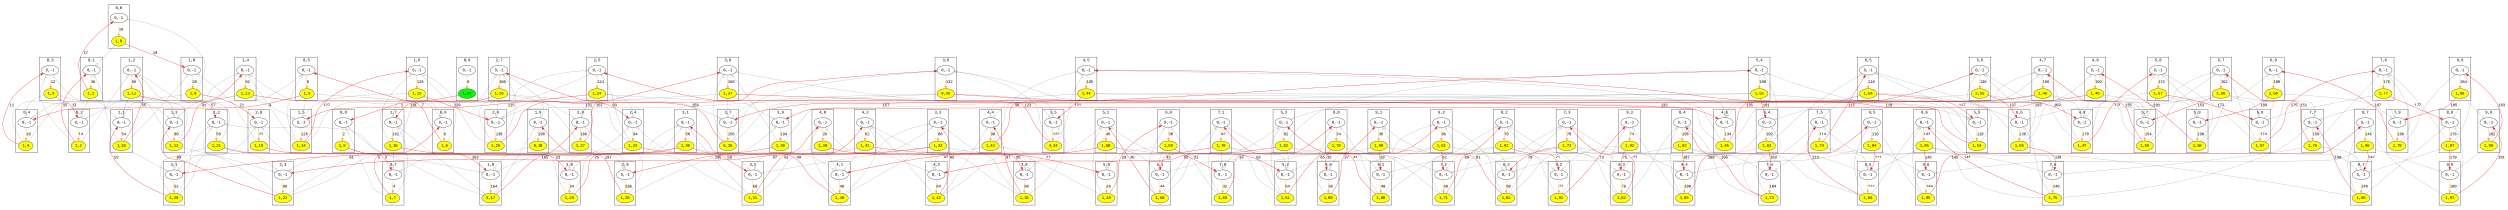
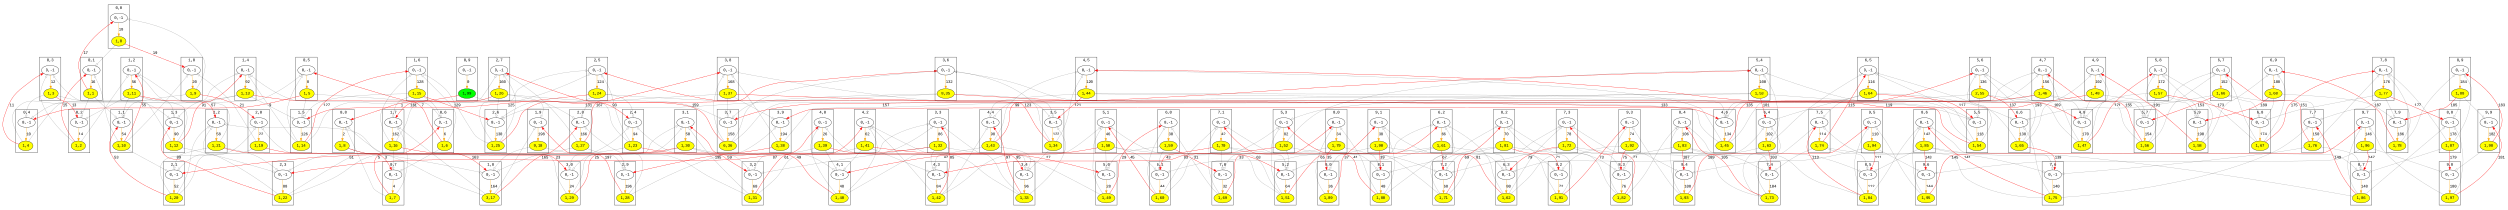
node "4,34": label "4,34" -> "1,34"
